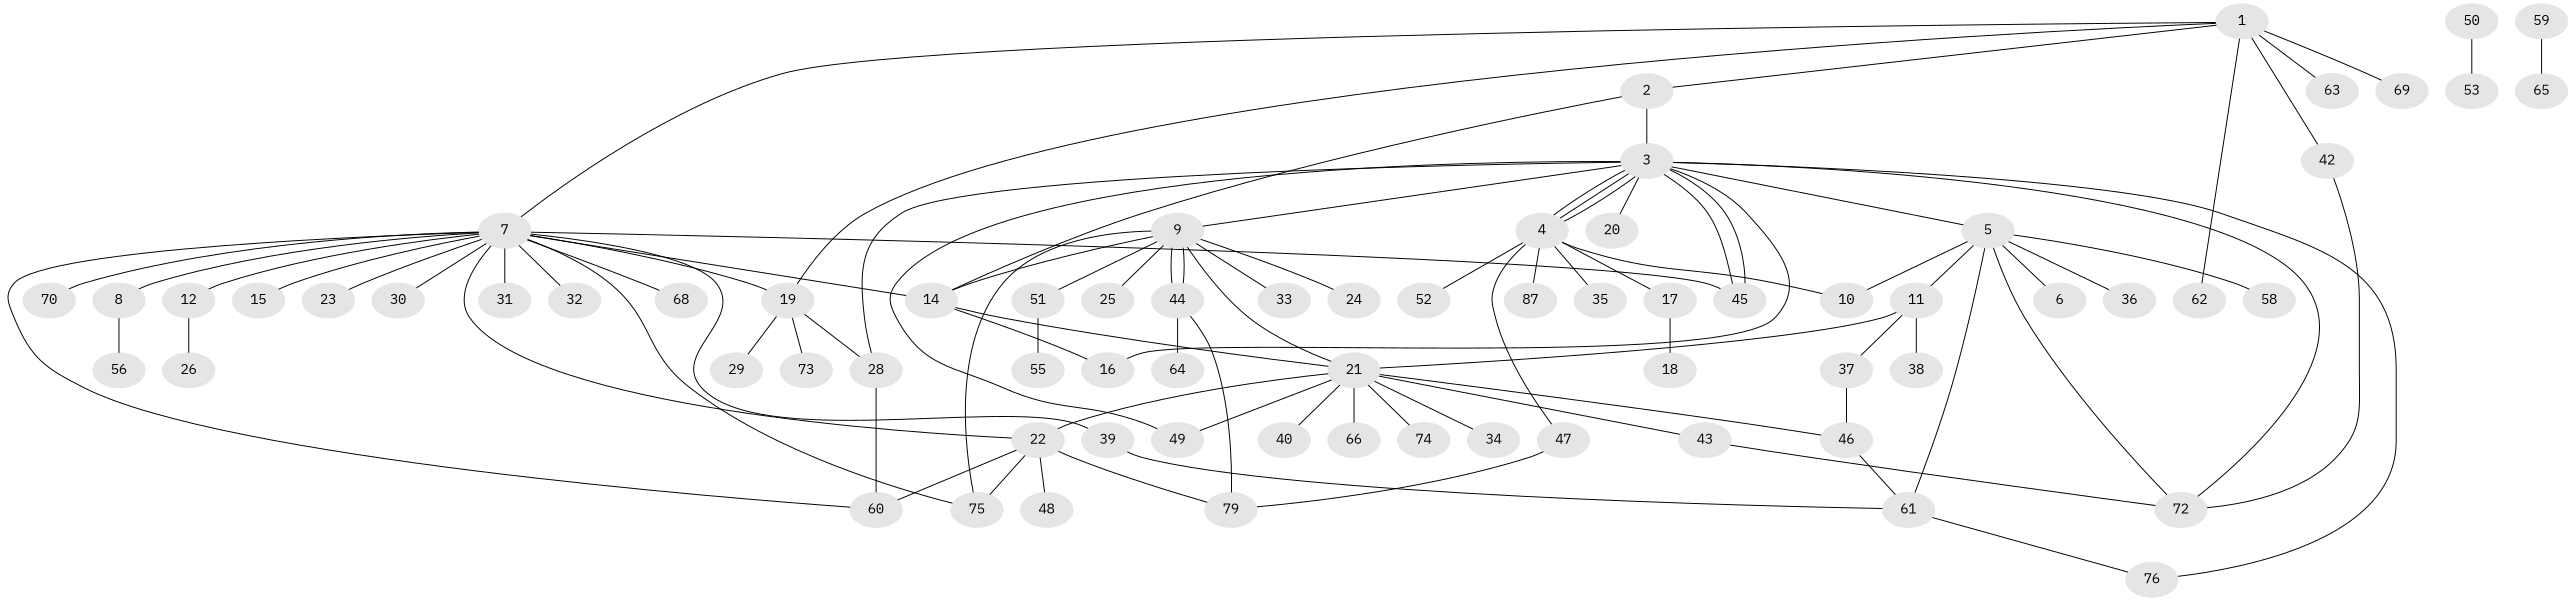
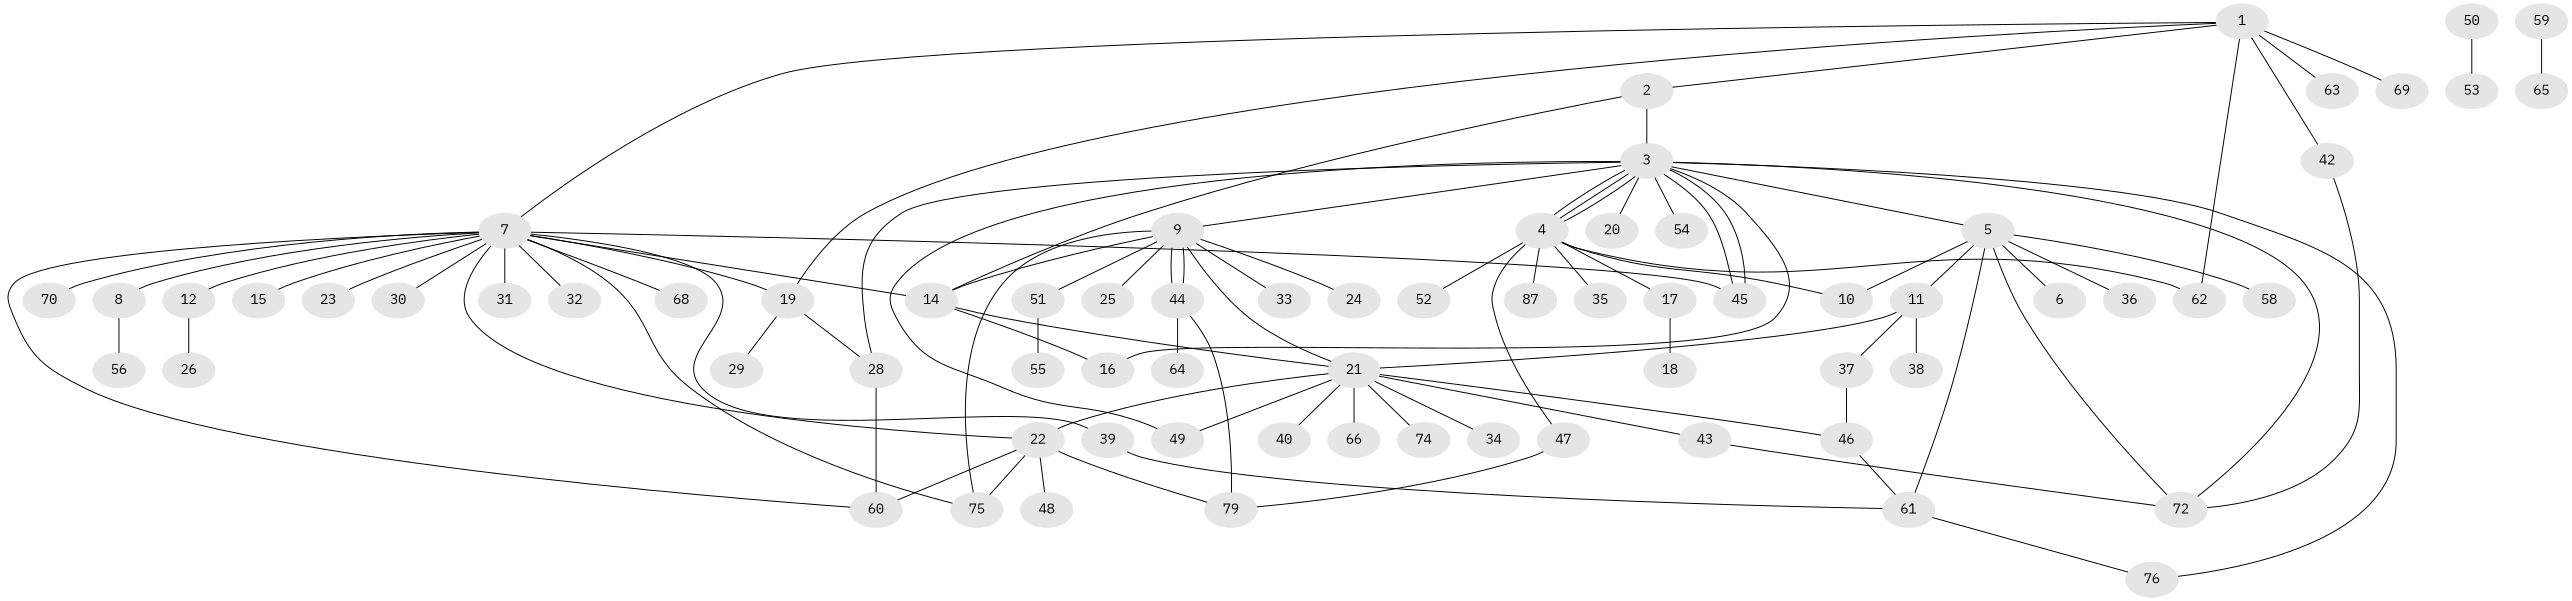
node "54": added
edge "4" -- "62": added
node "73": removed
